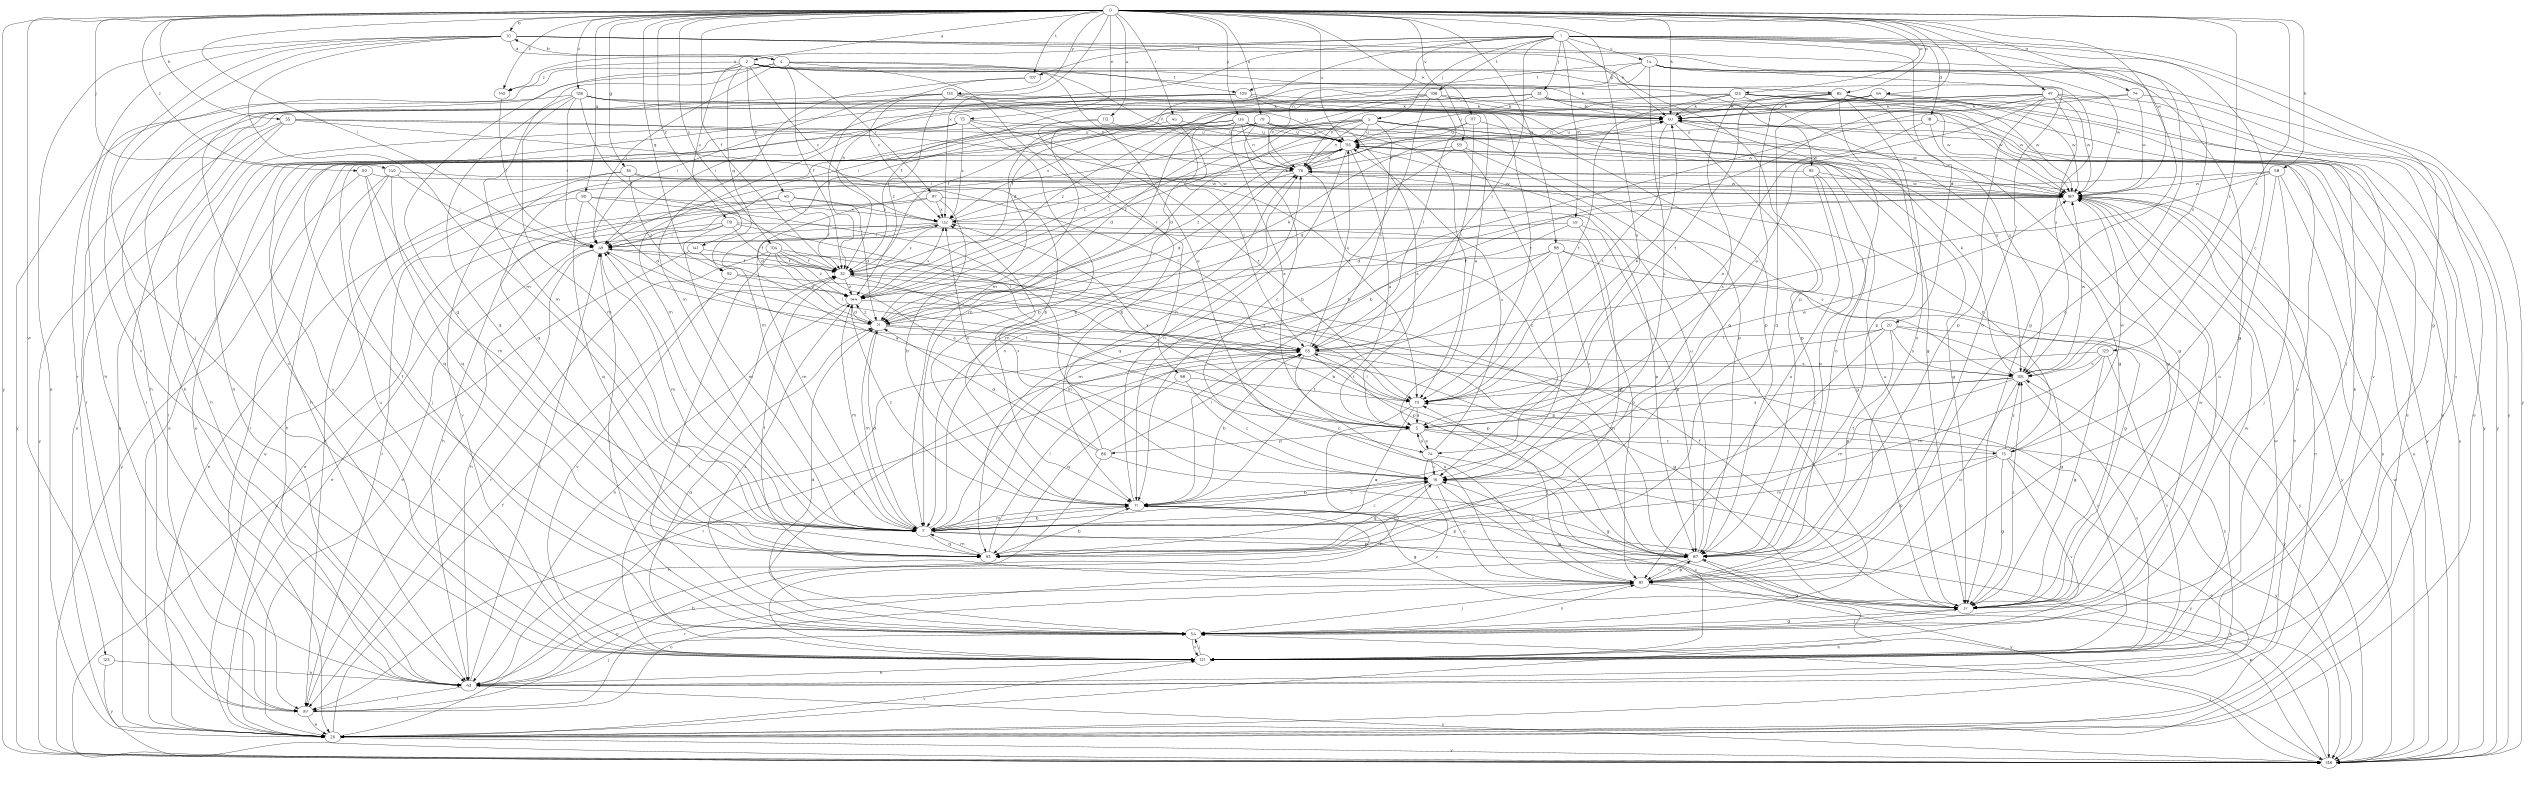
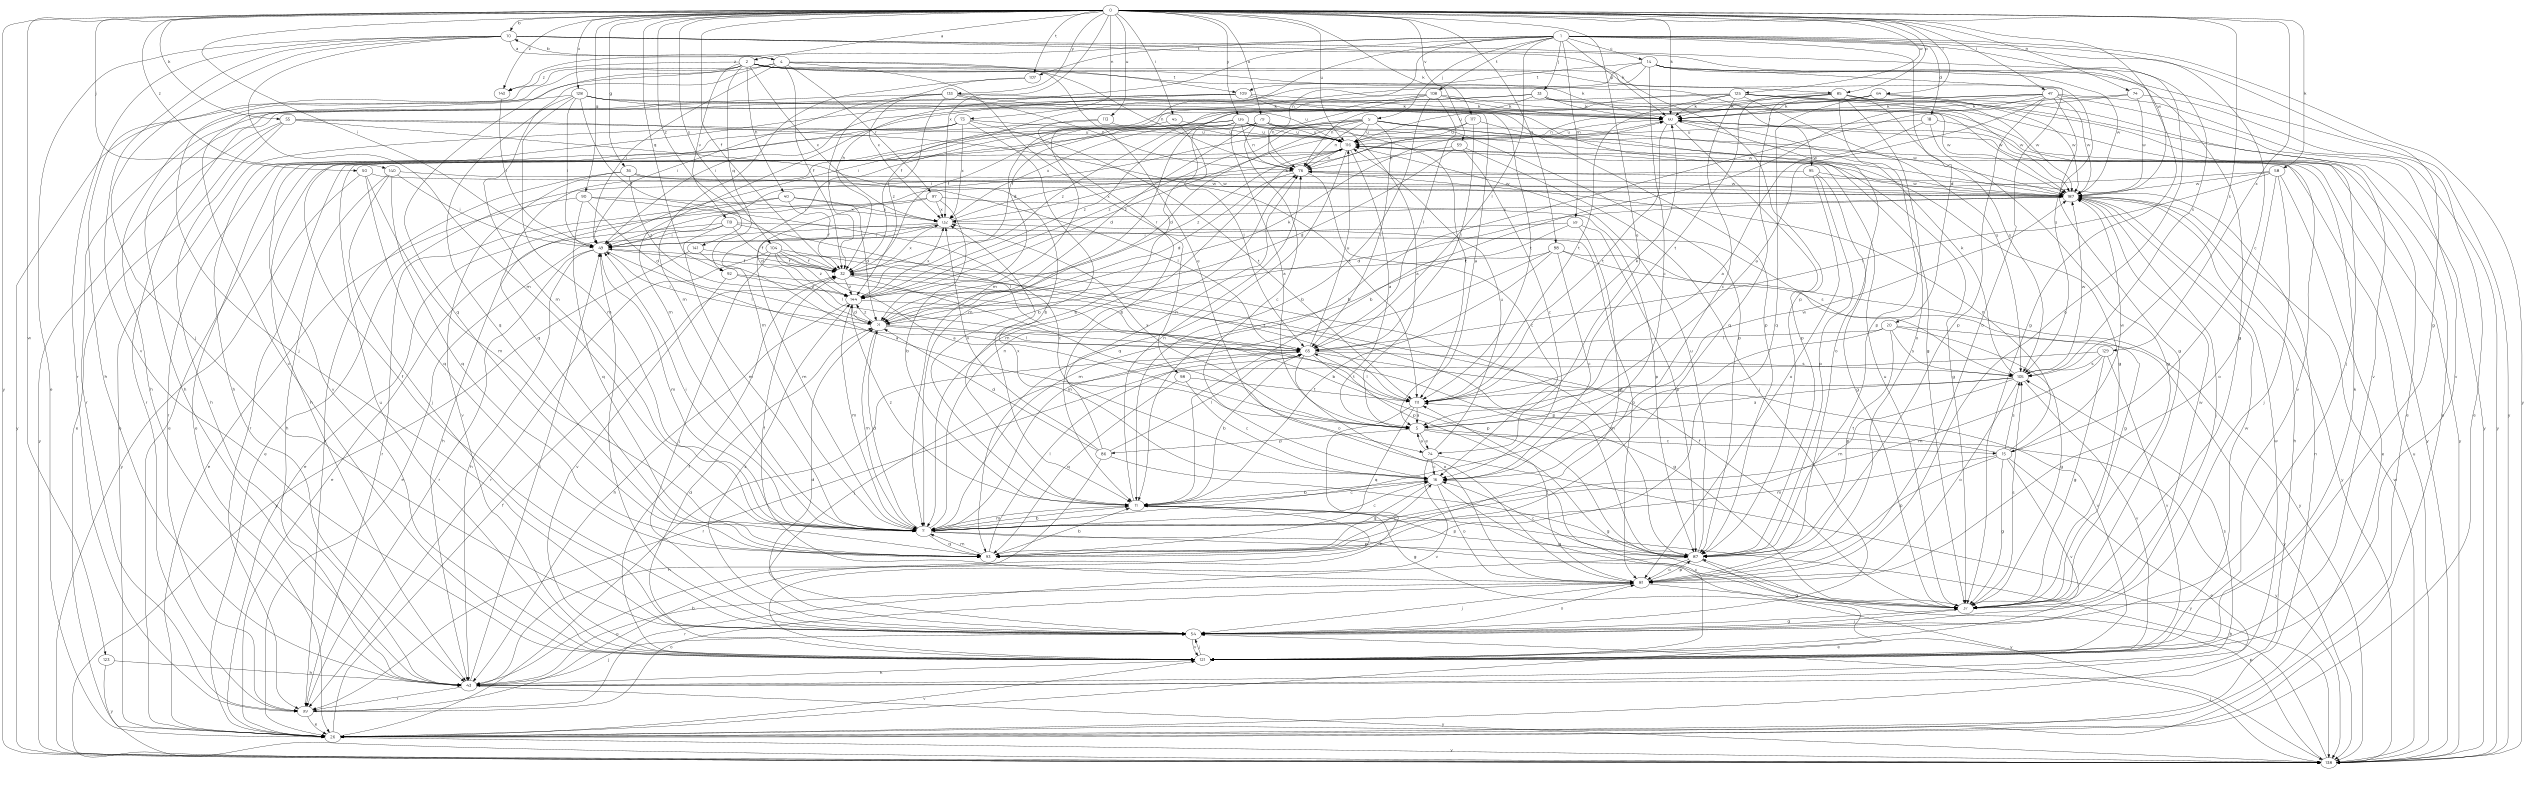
edge "2" -> "54": added, label "j"
edge "20" -> "16": removed, label "c"
